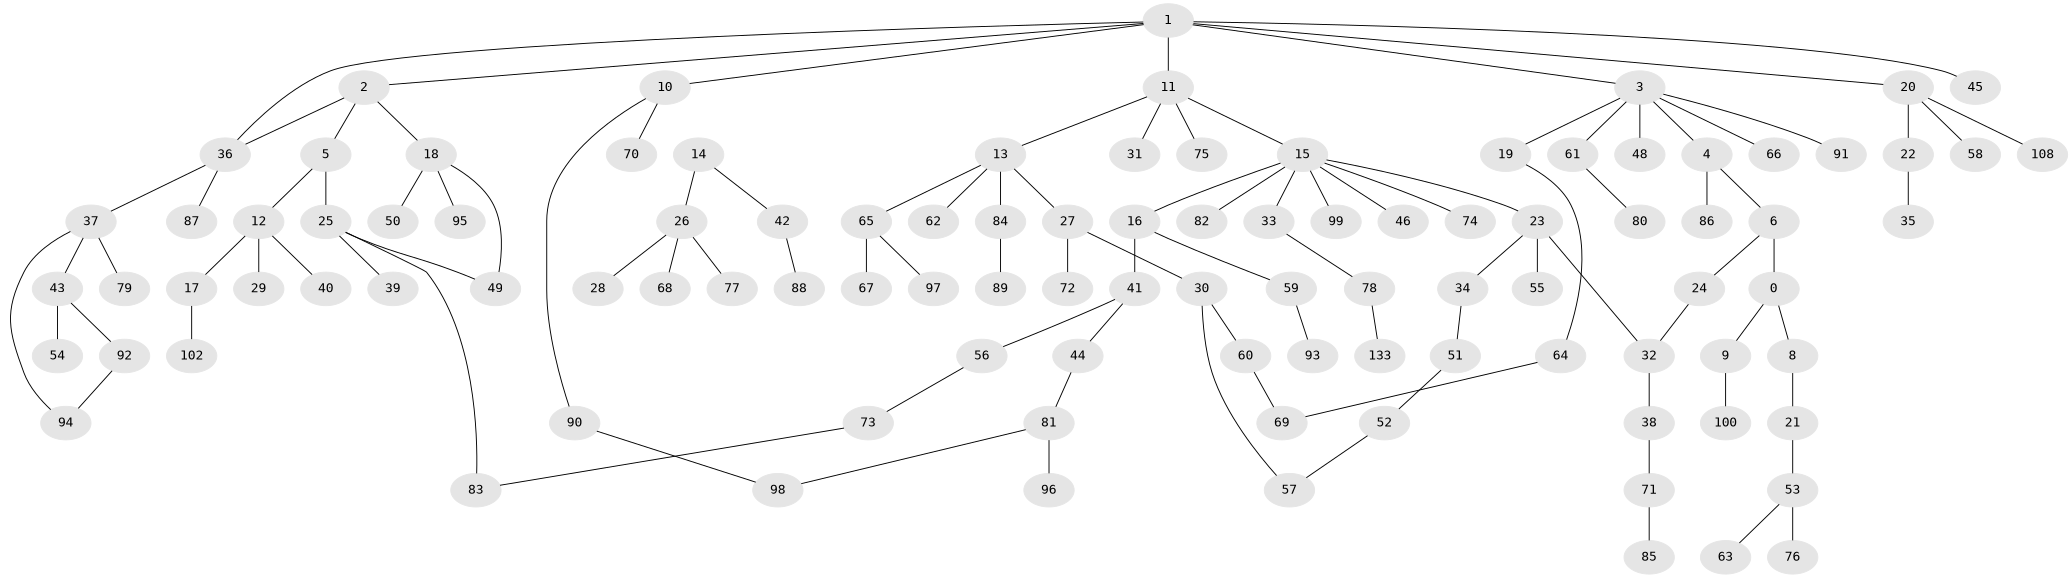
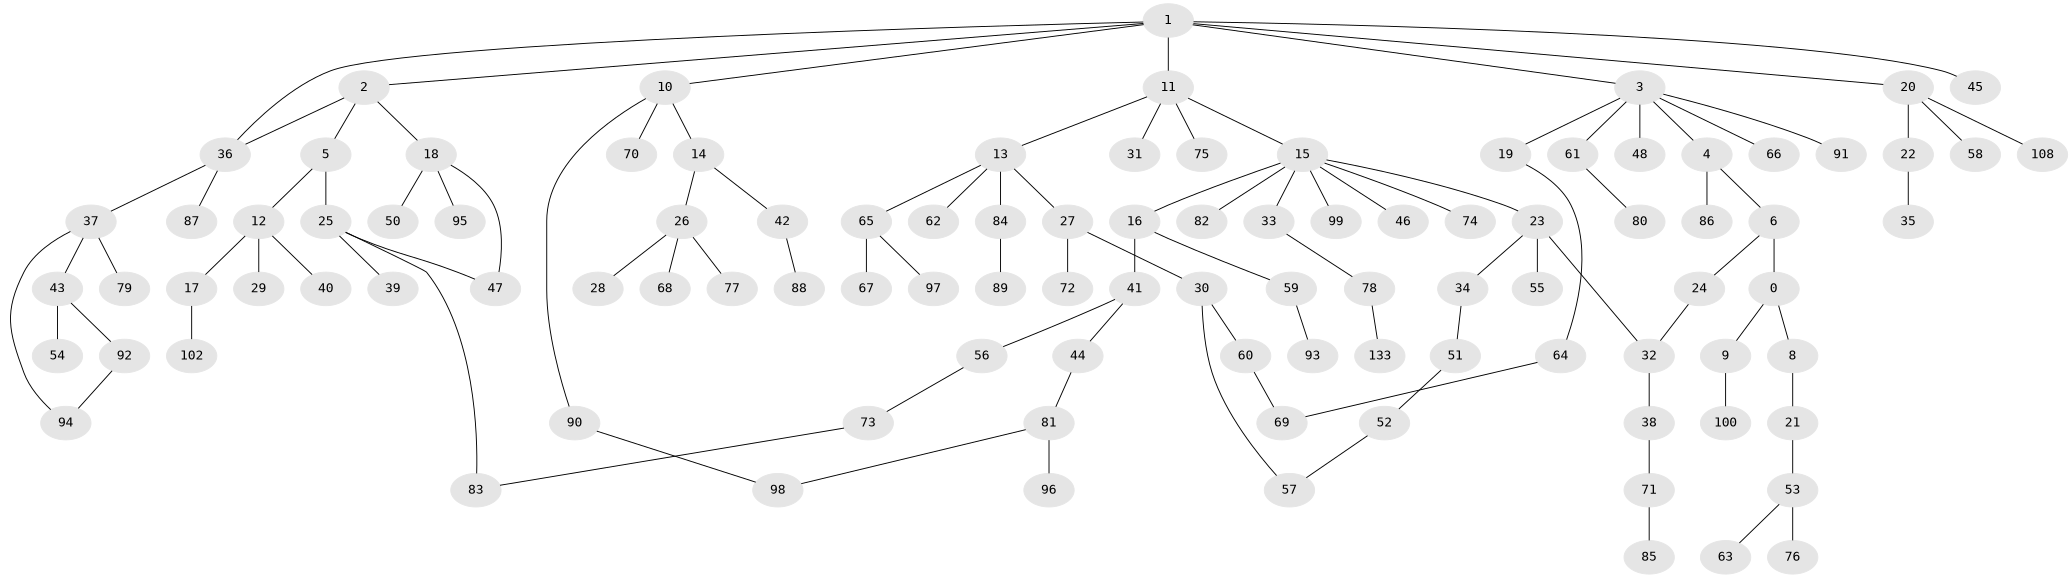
edge "10" -- "14": added
node "49": label "49" -> "47"
